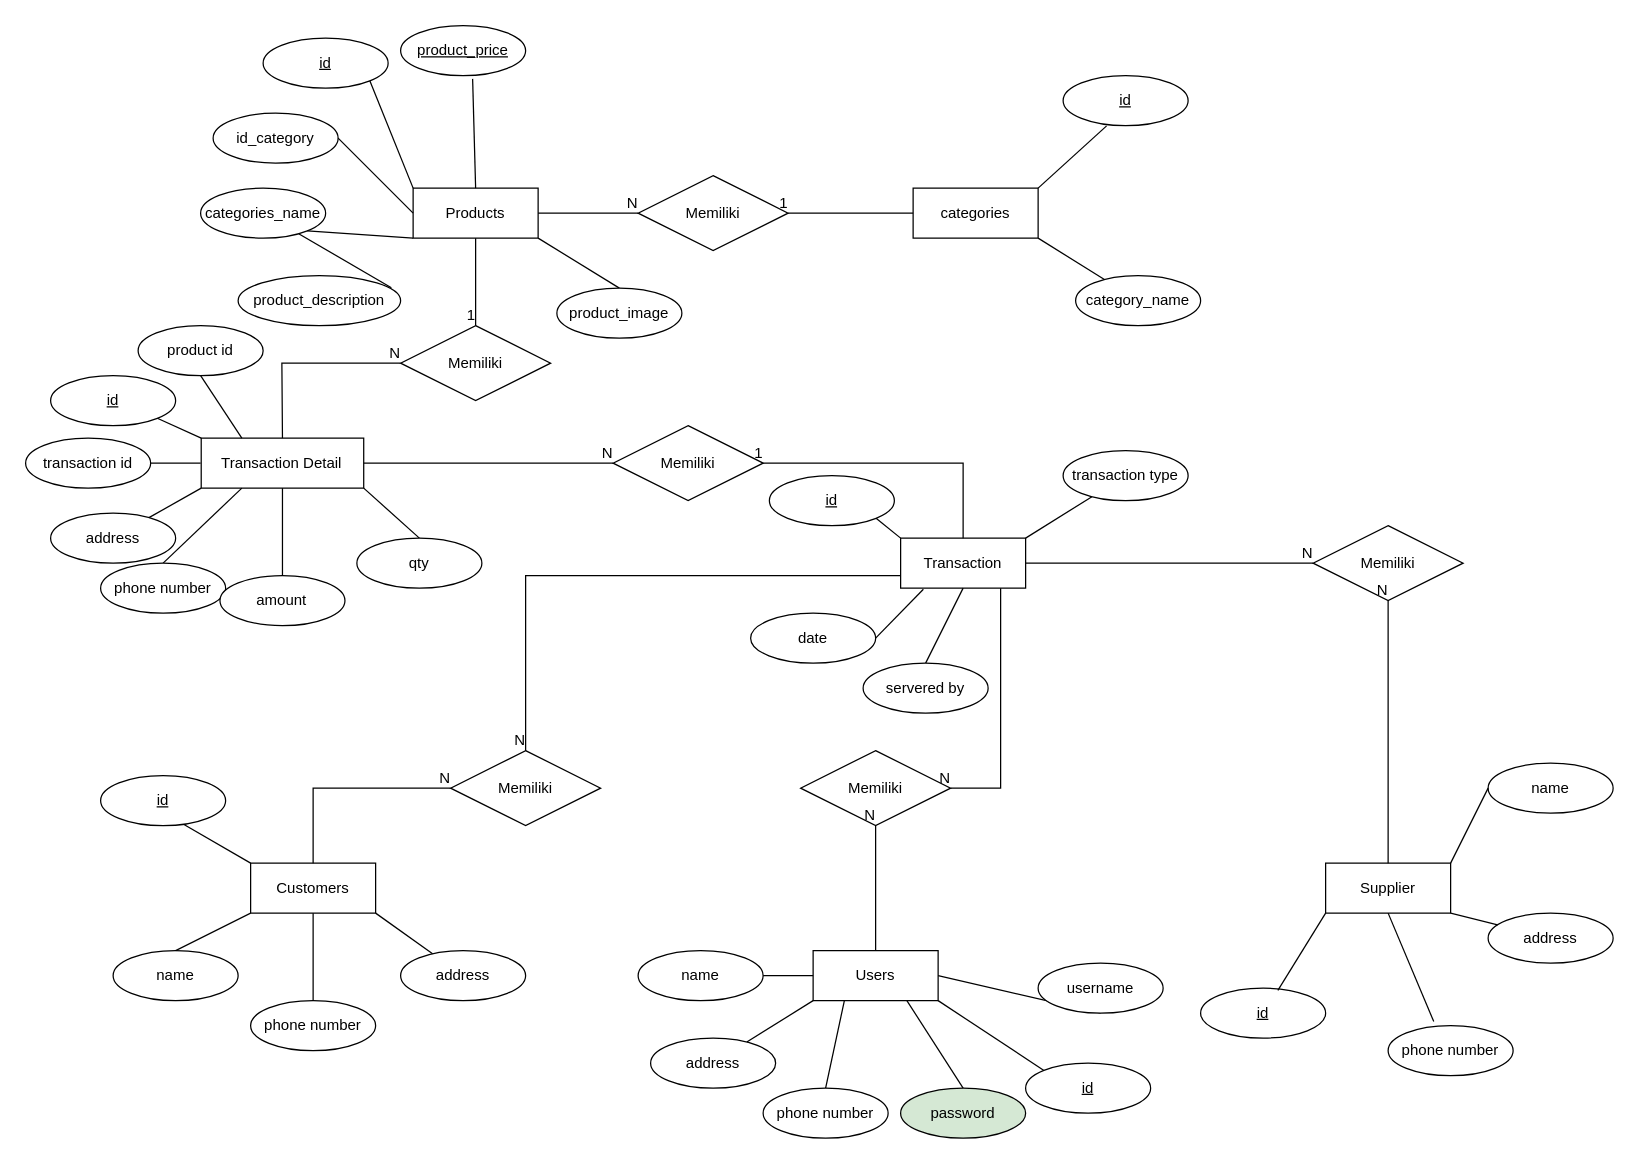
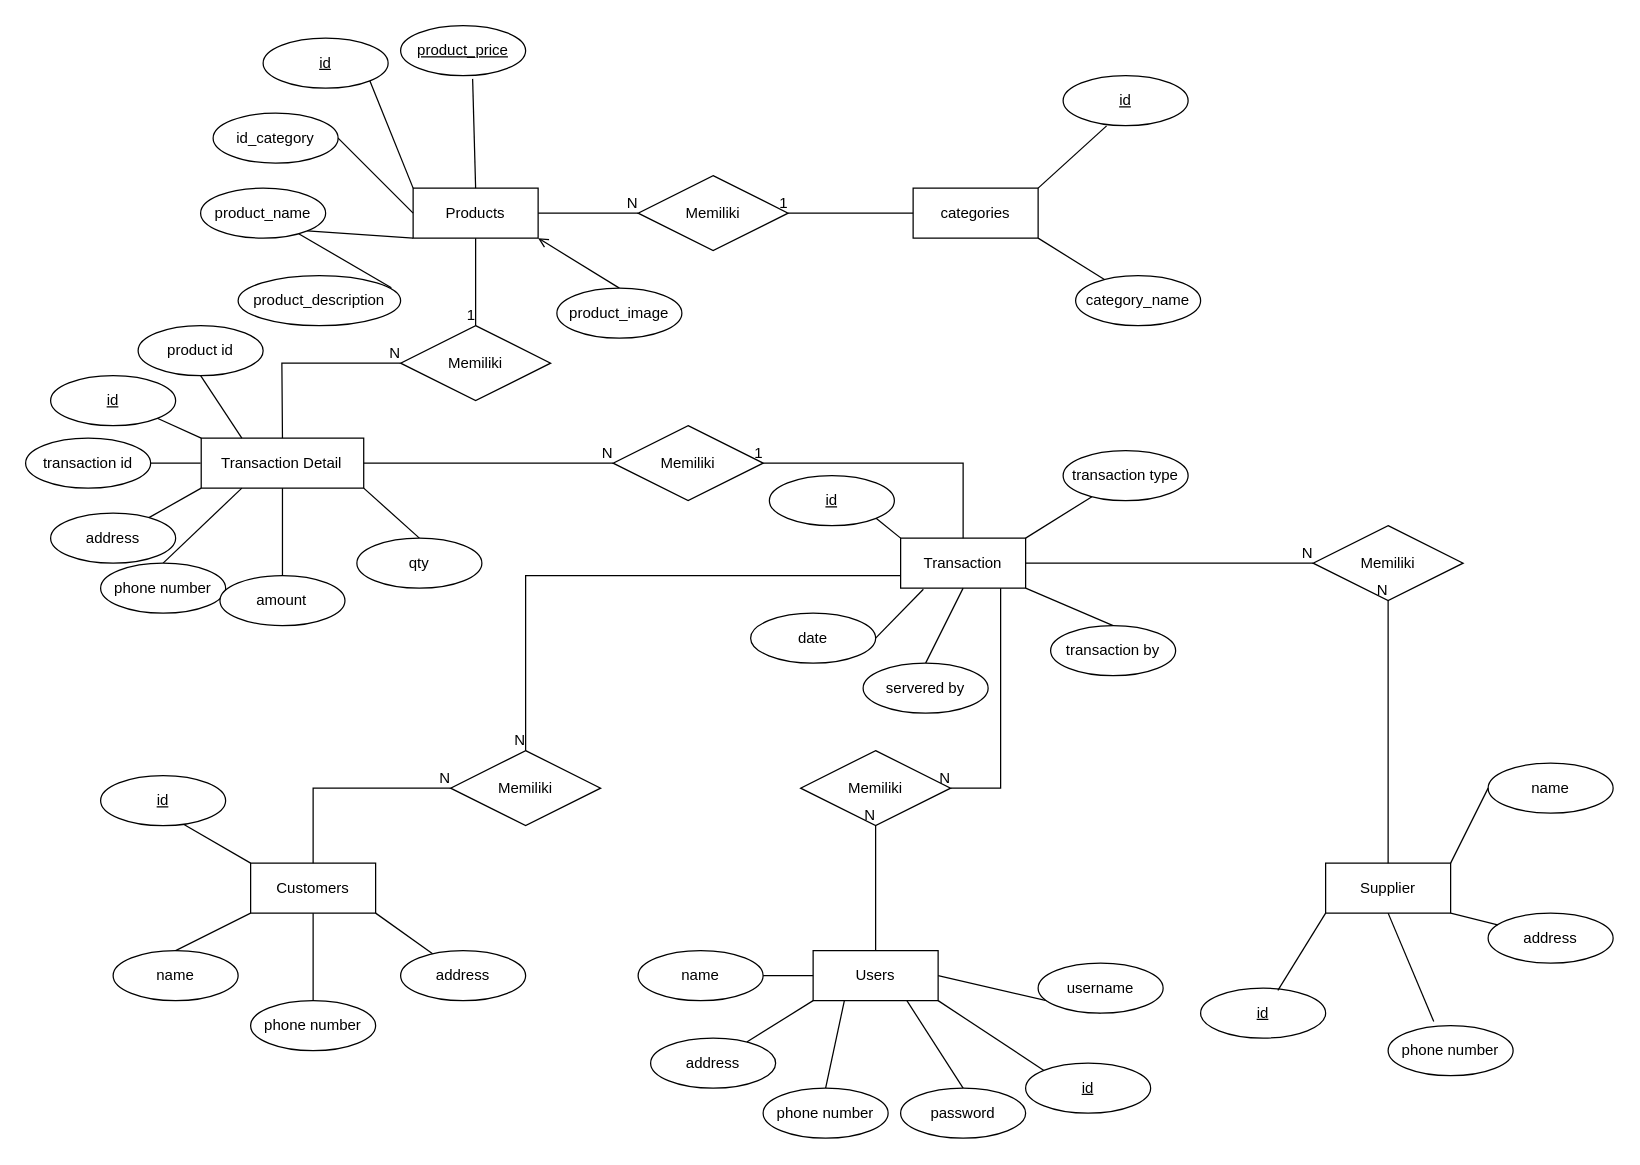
node "categories_name": label "categories_name" -> "product_name"
edge "Products" -- "product_image": arrowhead none -> open
edge "Transaction" -- "transaction by": added
node "transaction by": added
node "password": fillcolor #d5e8d4 -> #ffffff
